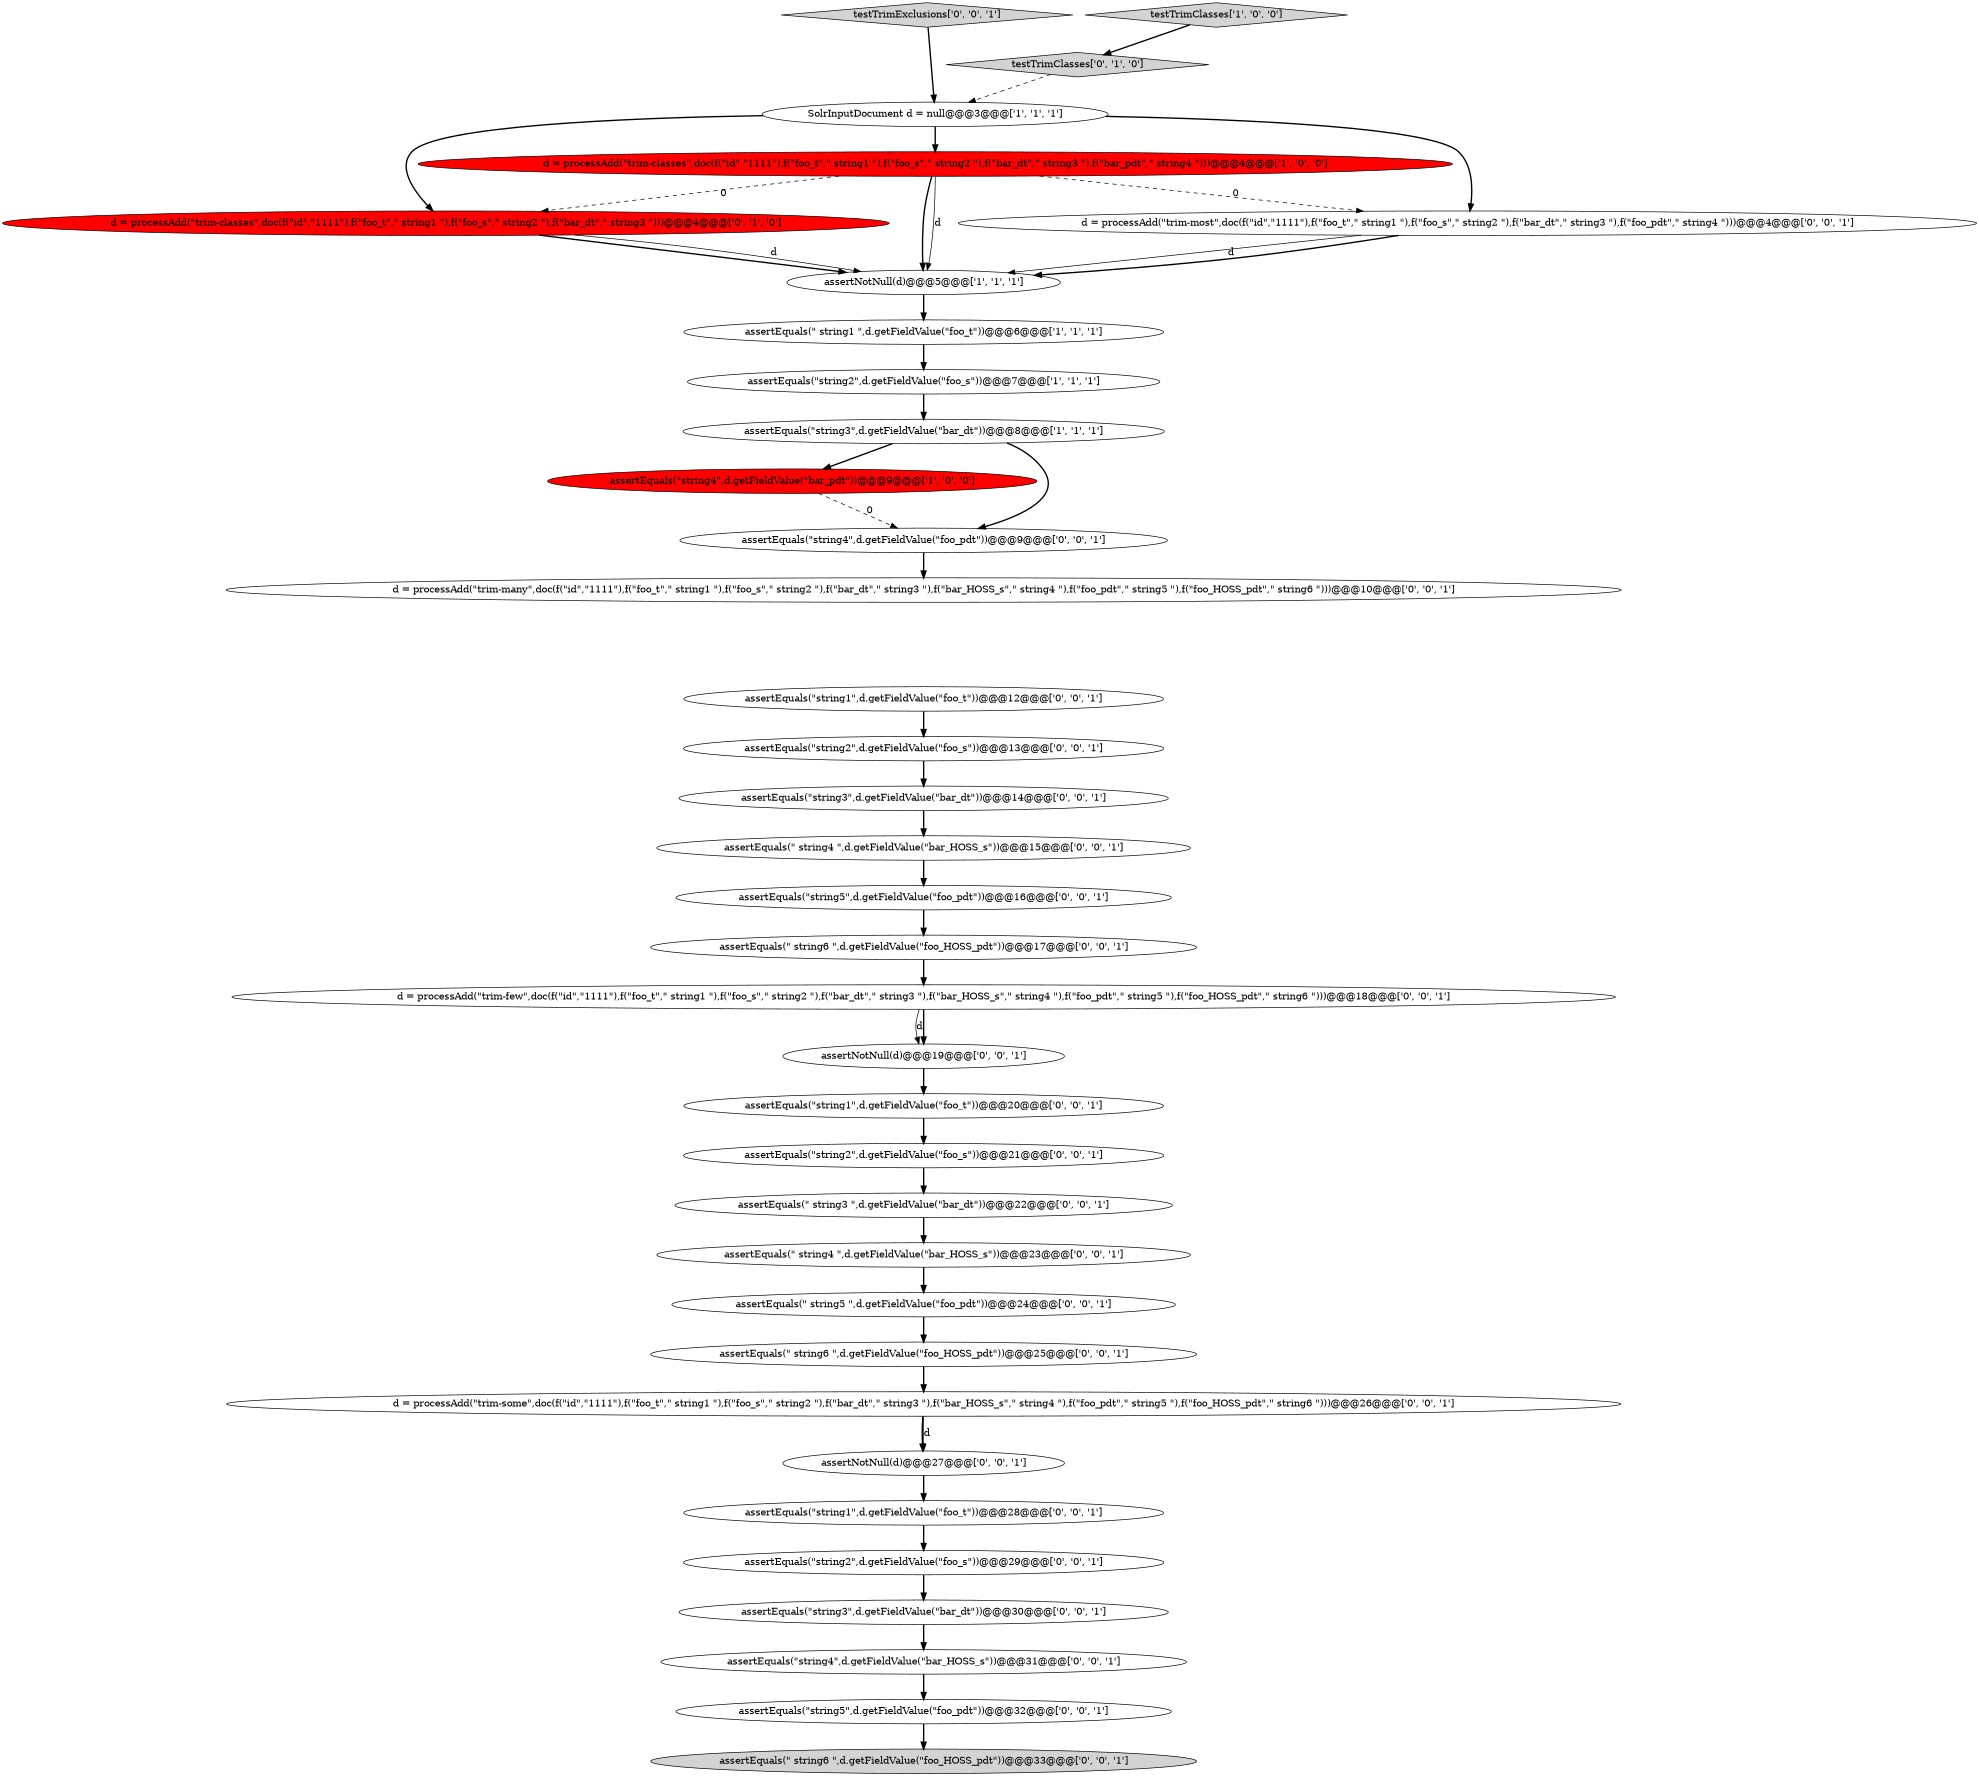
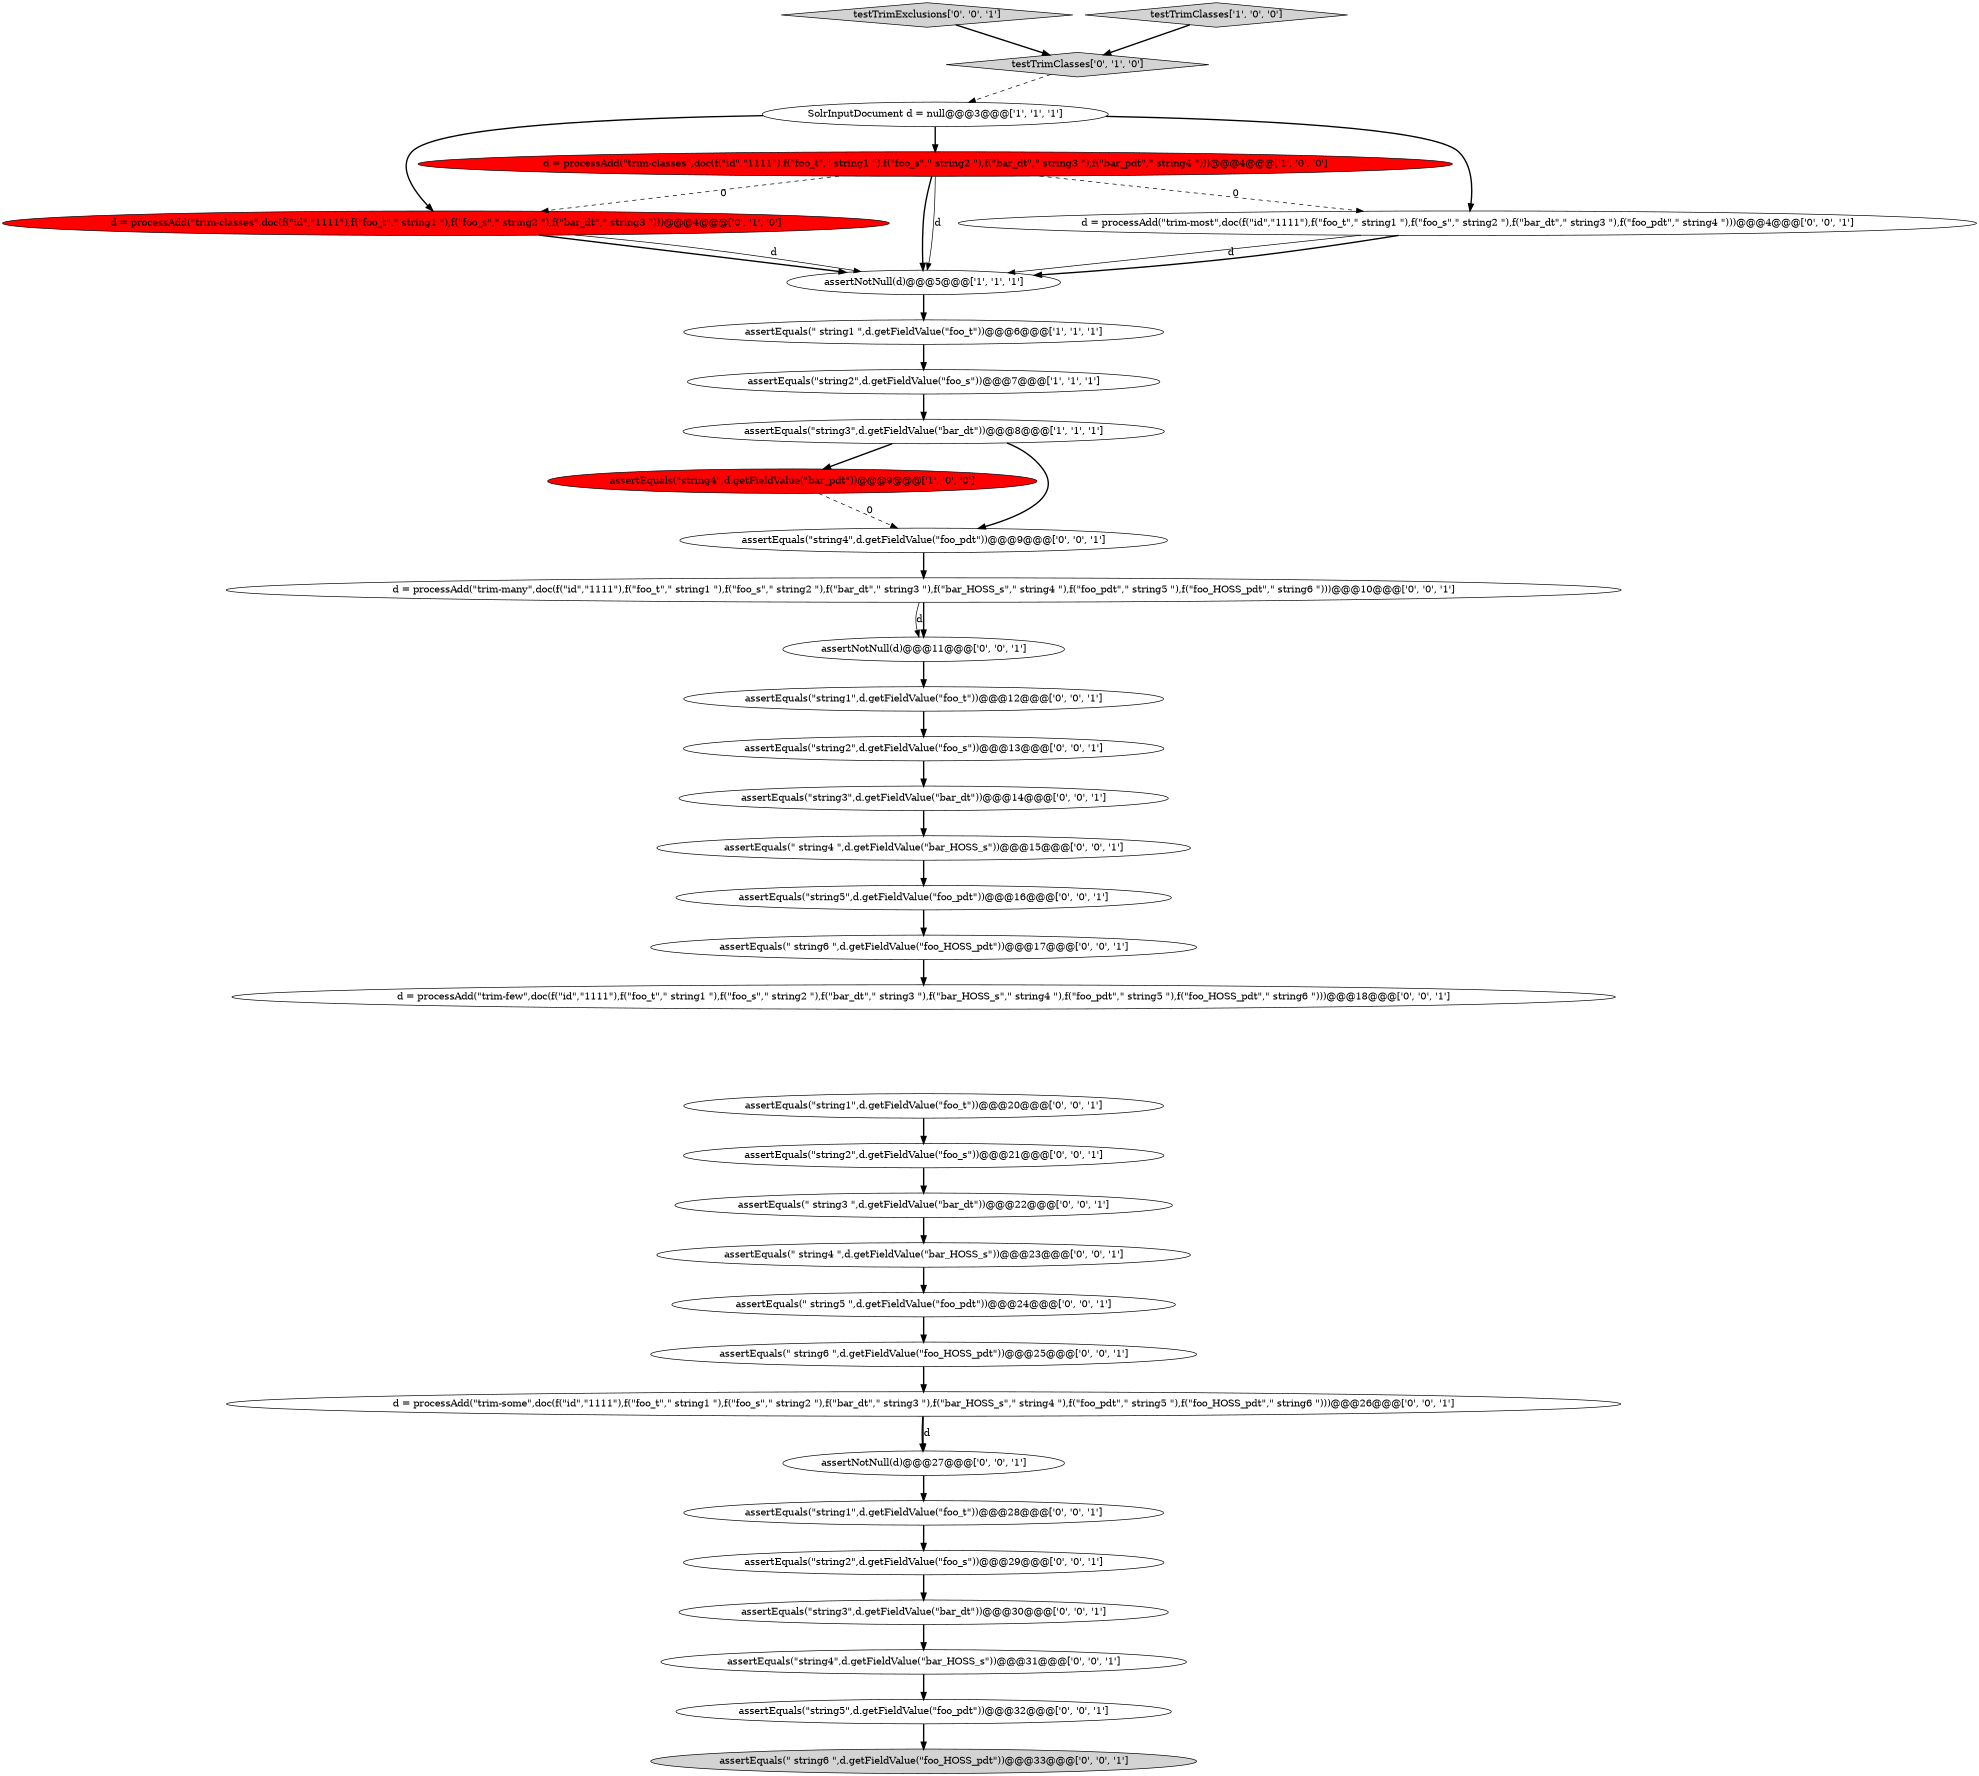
edge "testTrimExclusions['0', '0', '1']" -> "SolrInputDocument d = null@@@3@@@['1', '1', '1']": now "testTrimExclusions['0', '0', '1']" -> "testTrimClasses['0', '1', '0']"
node "assertNotNull(d)@@@11@@@['0', '0', '1']": added
node "assertNotNull(d)@@@19@@@['0', '0', '1']": removed
